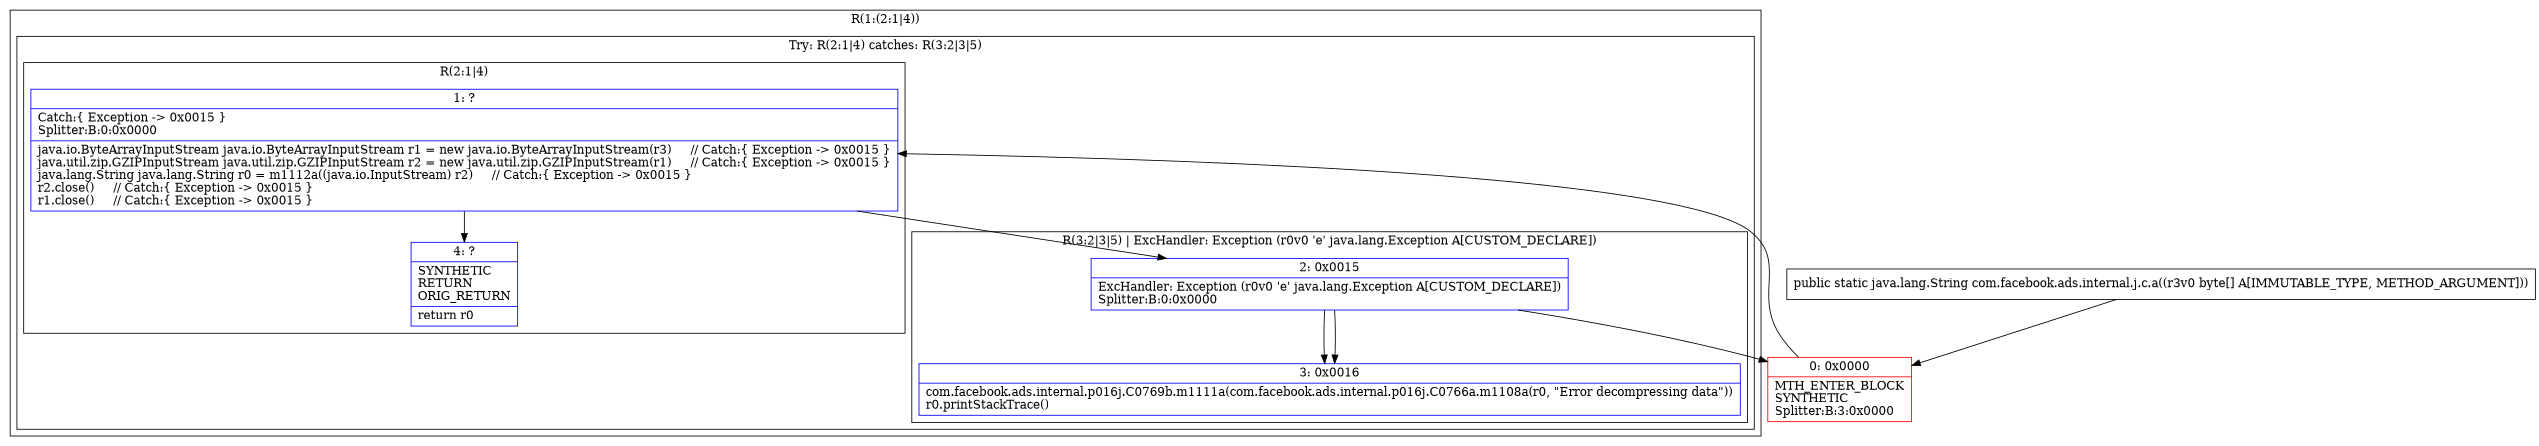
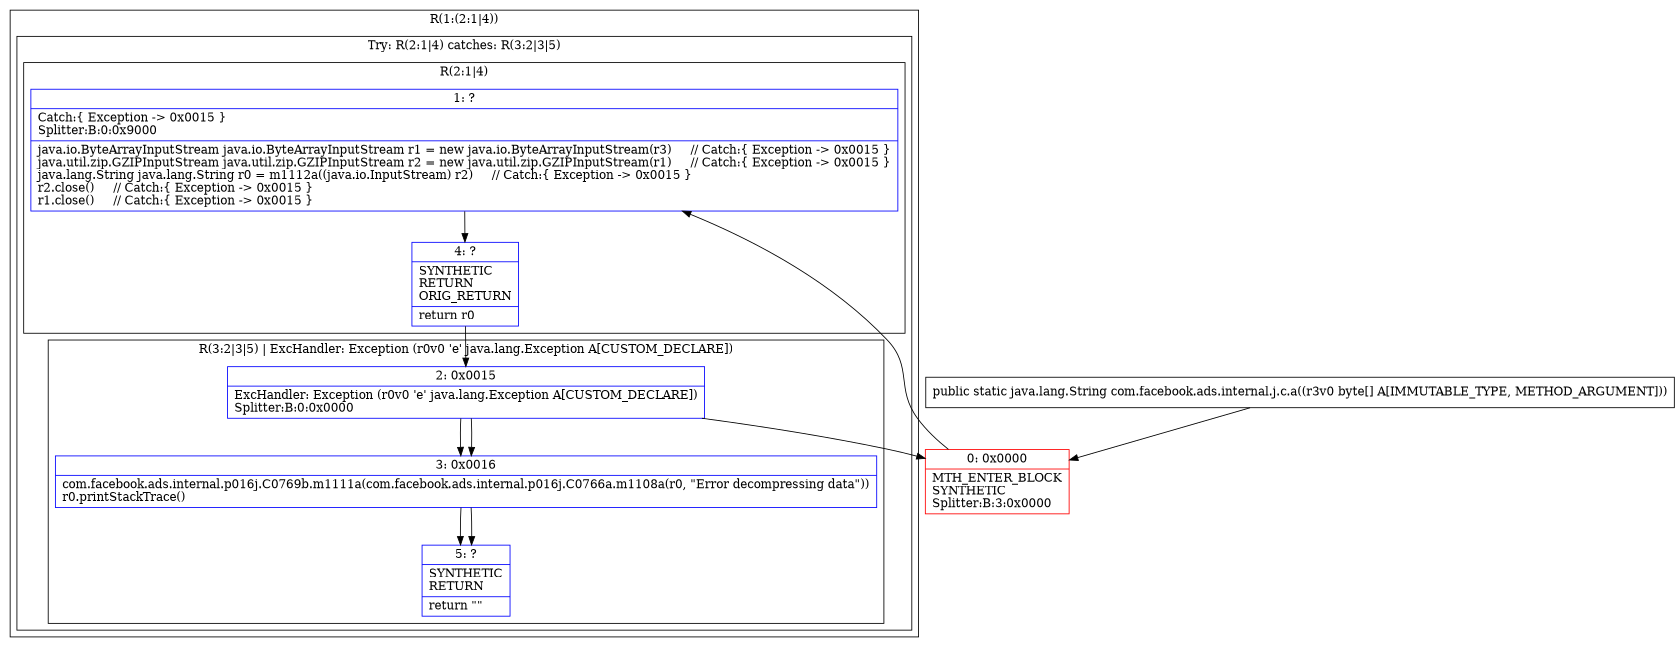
node "1: ?": text "Splitter:B:0:0x0000" -> "Splitter:B:0:0x9000"
edge "1: ?" -> "2: 0x0015": now "4: ?" -> "2: 0x0015"
node "5: ?": added
